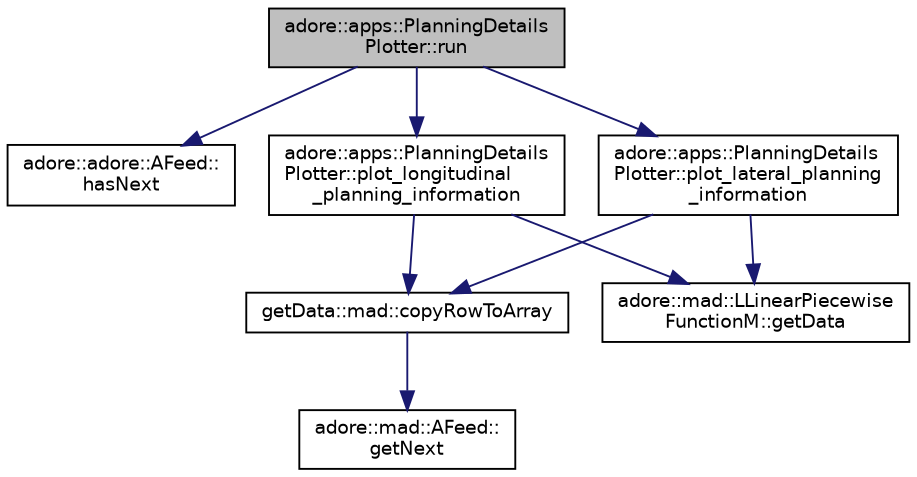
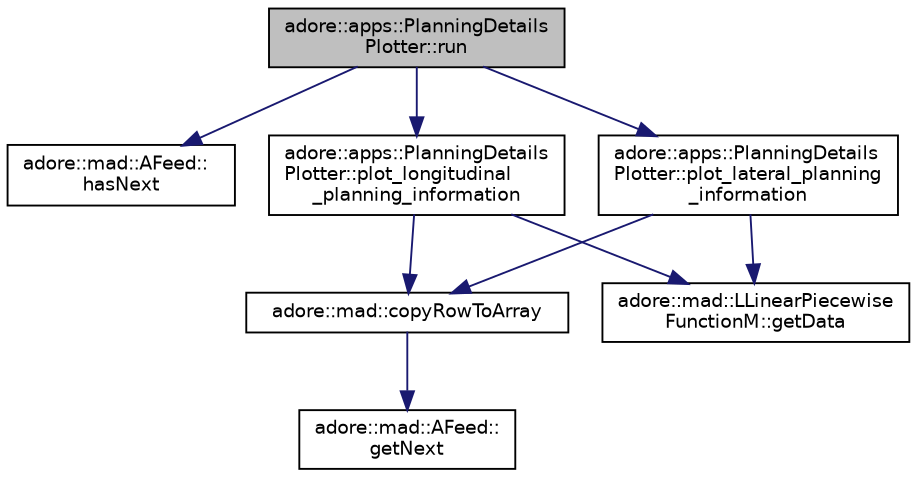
node "adore::adore::AFeed:: hasNext": label "adore::adore::AFeed:: hasNext" -> "adore::mad::AFeed:: hasNext"
node "getData::mad::copyRowToArray": label "getData::mad::copyRowToArray" -> "adore::mad::copyRowToArray"
